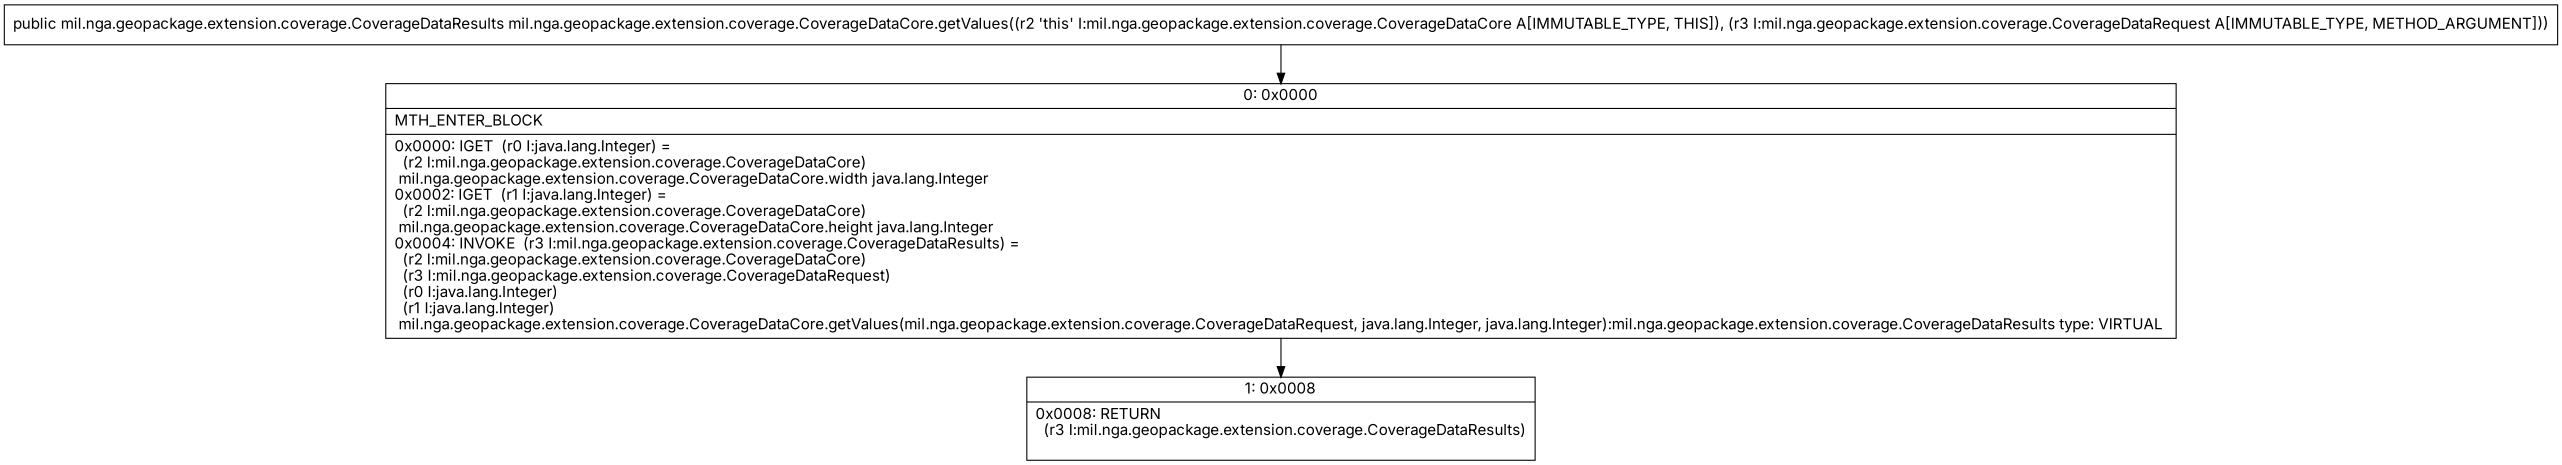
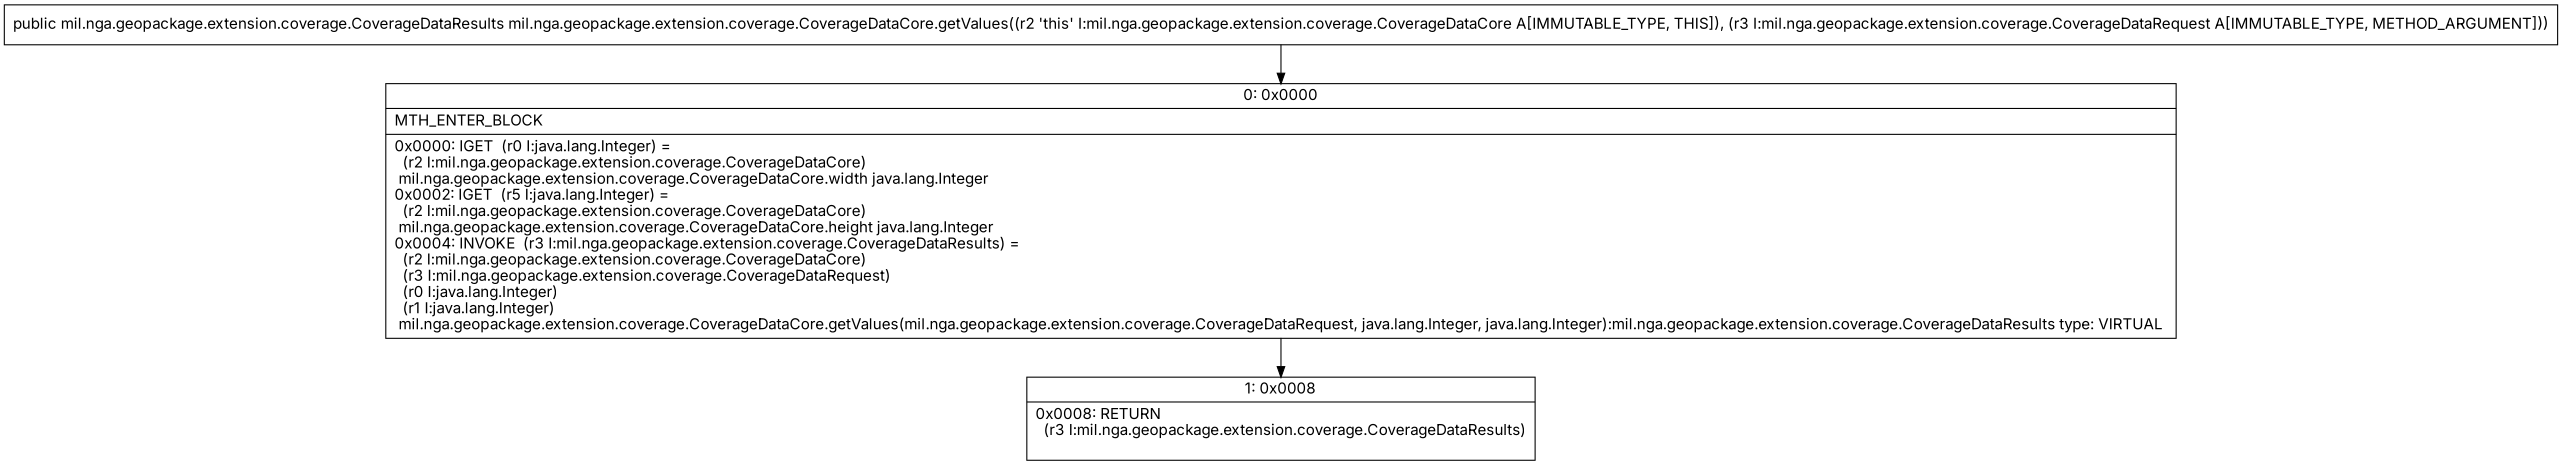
node "0: 0x0000": text "0x0002: IGET  (r1 I:java.lang.Integer) =" -> "0x0002: IGET  (r5 I:java.lang.Integer) ="
